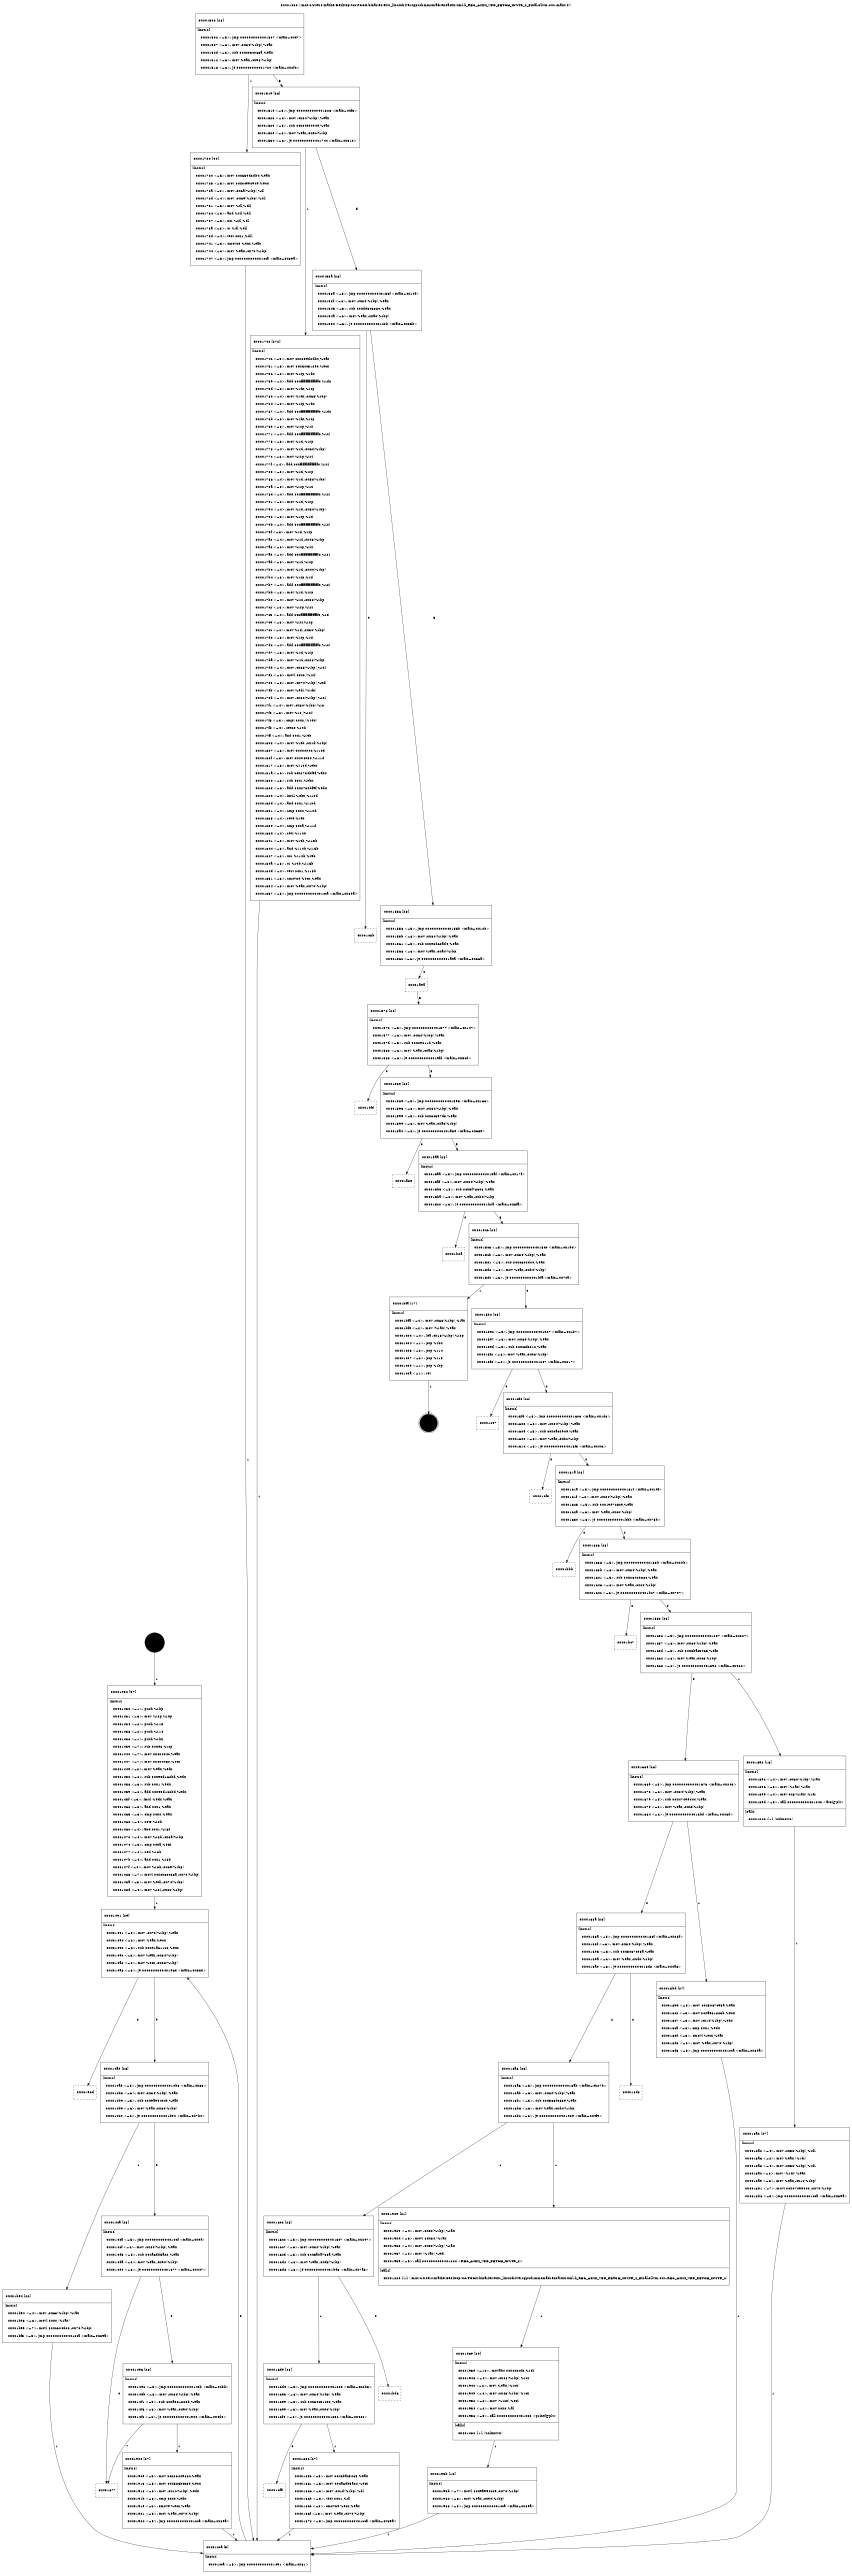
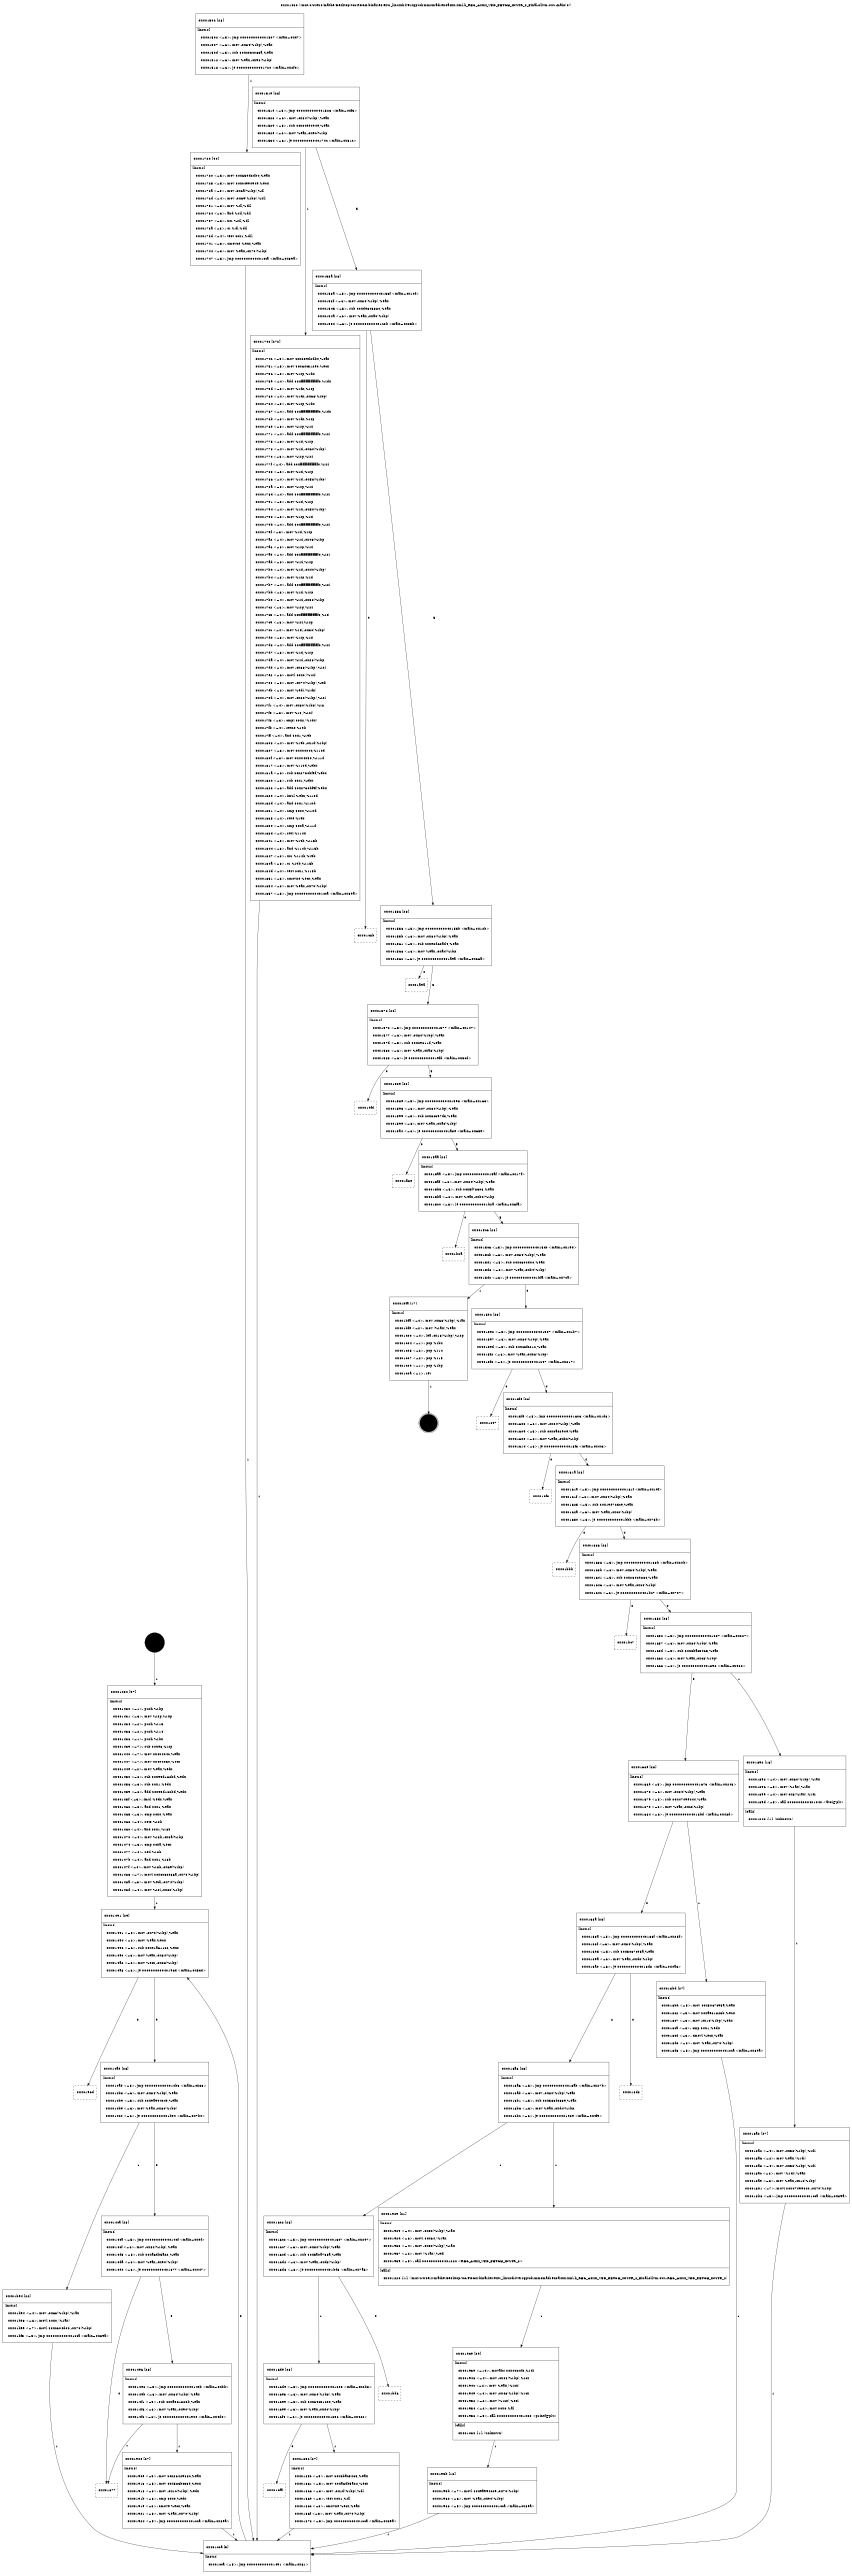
edge "0x401502 [28]" -> "0x40151e [28]": removed, label "6"
edge "0x401a9a" -> "0x401572 [28]": now "0x401556 [28]" -> "0x401572 [28]"
